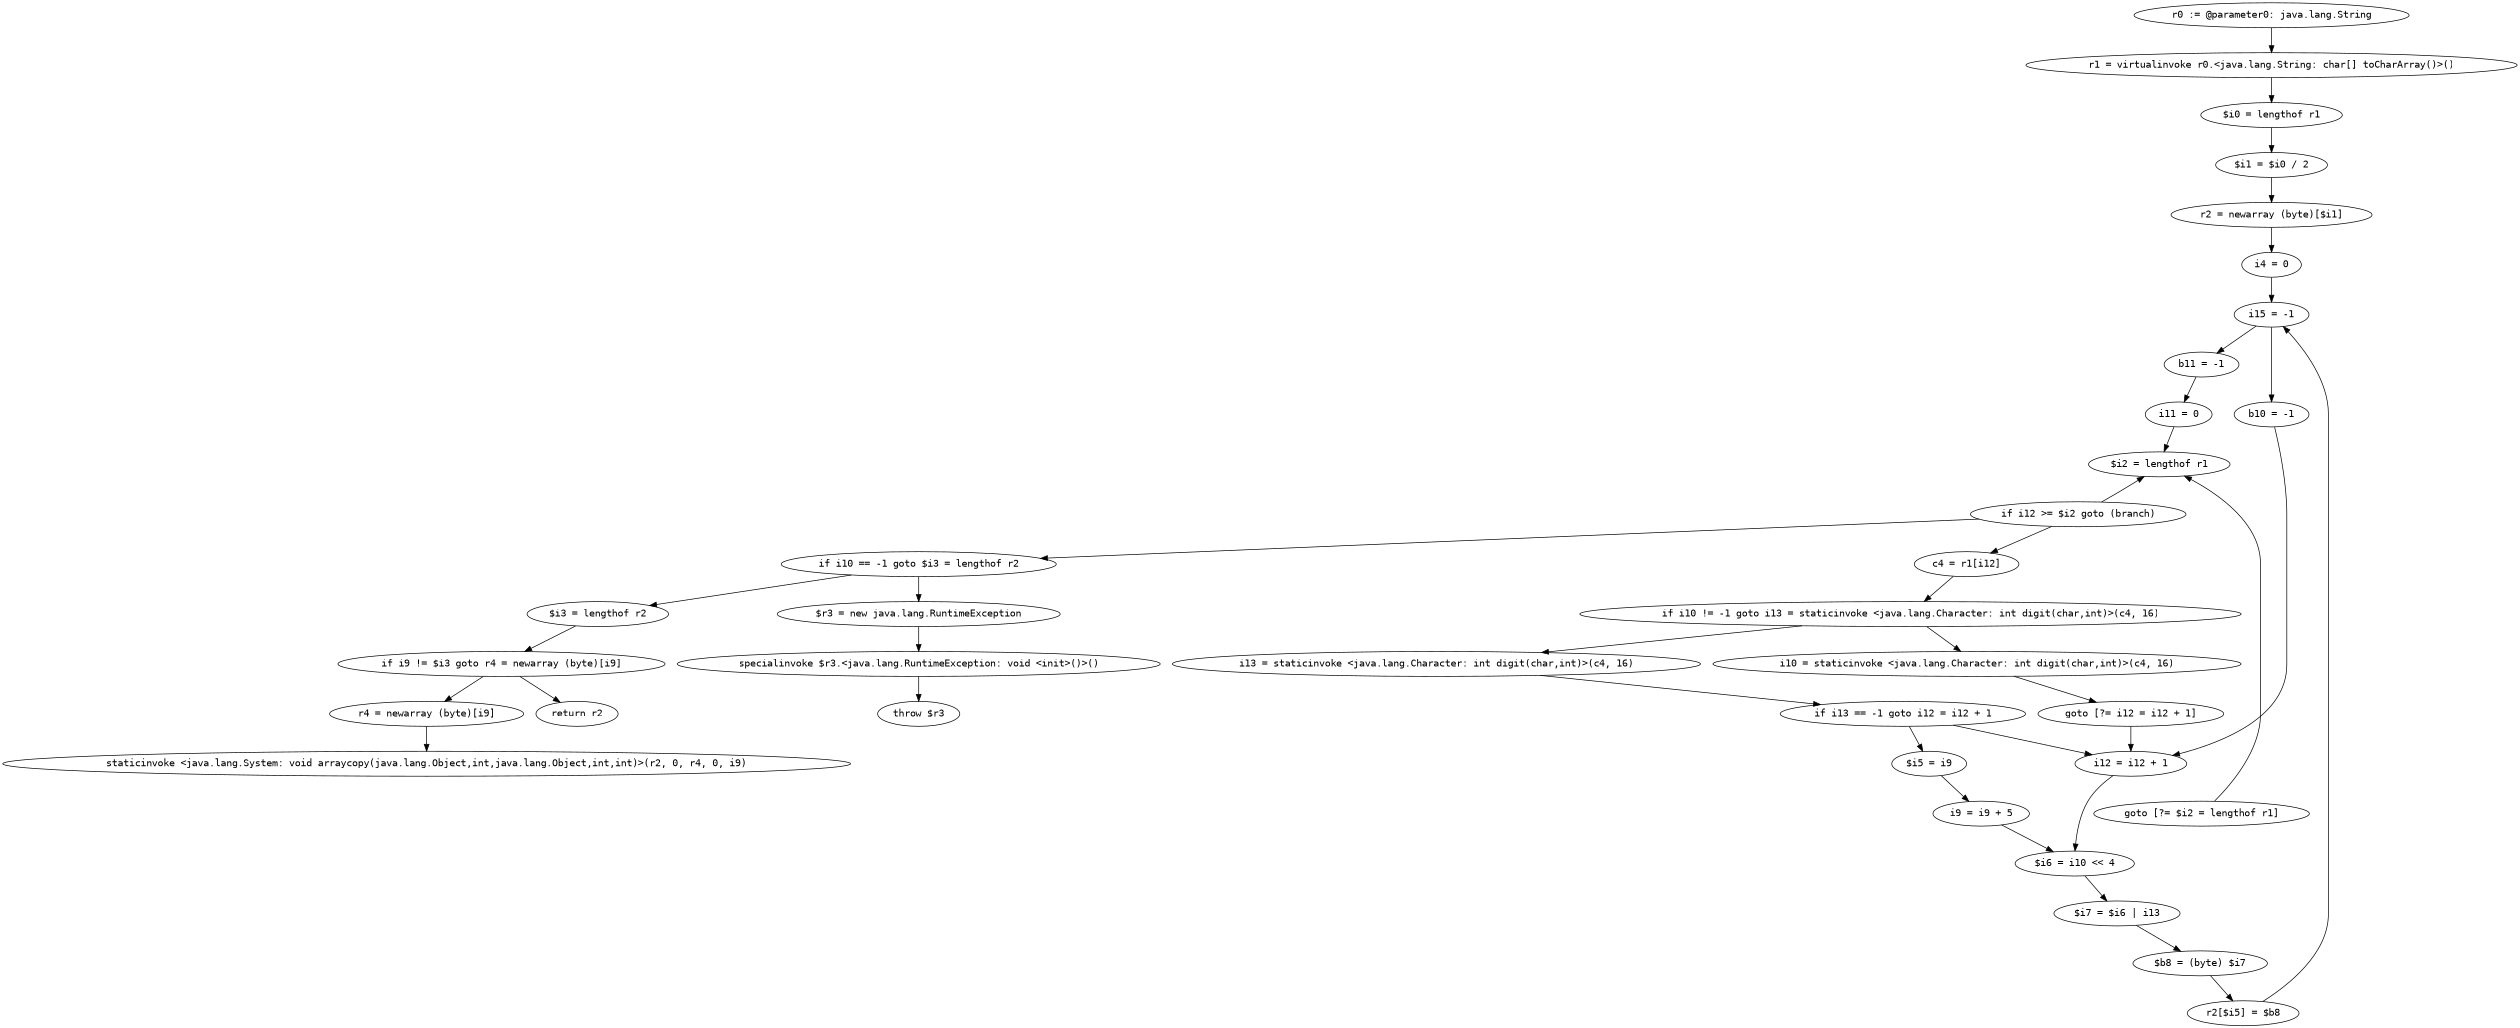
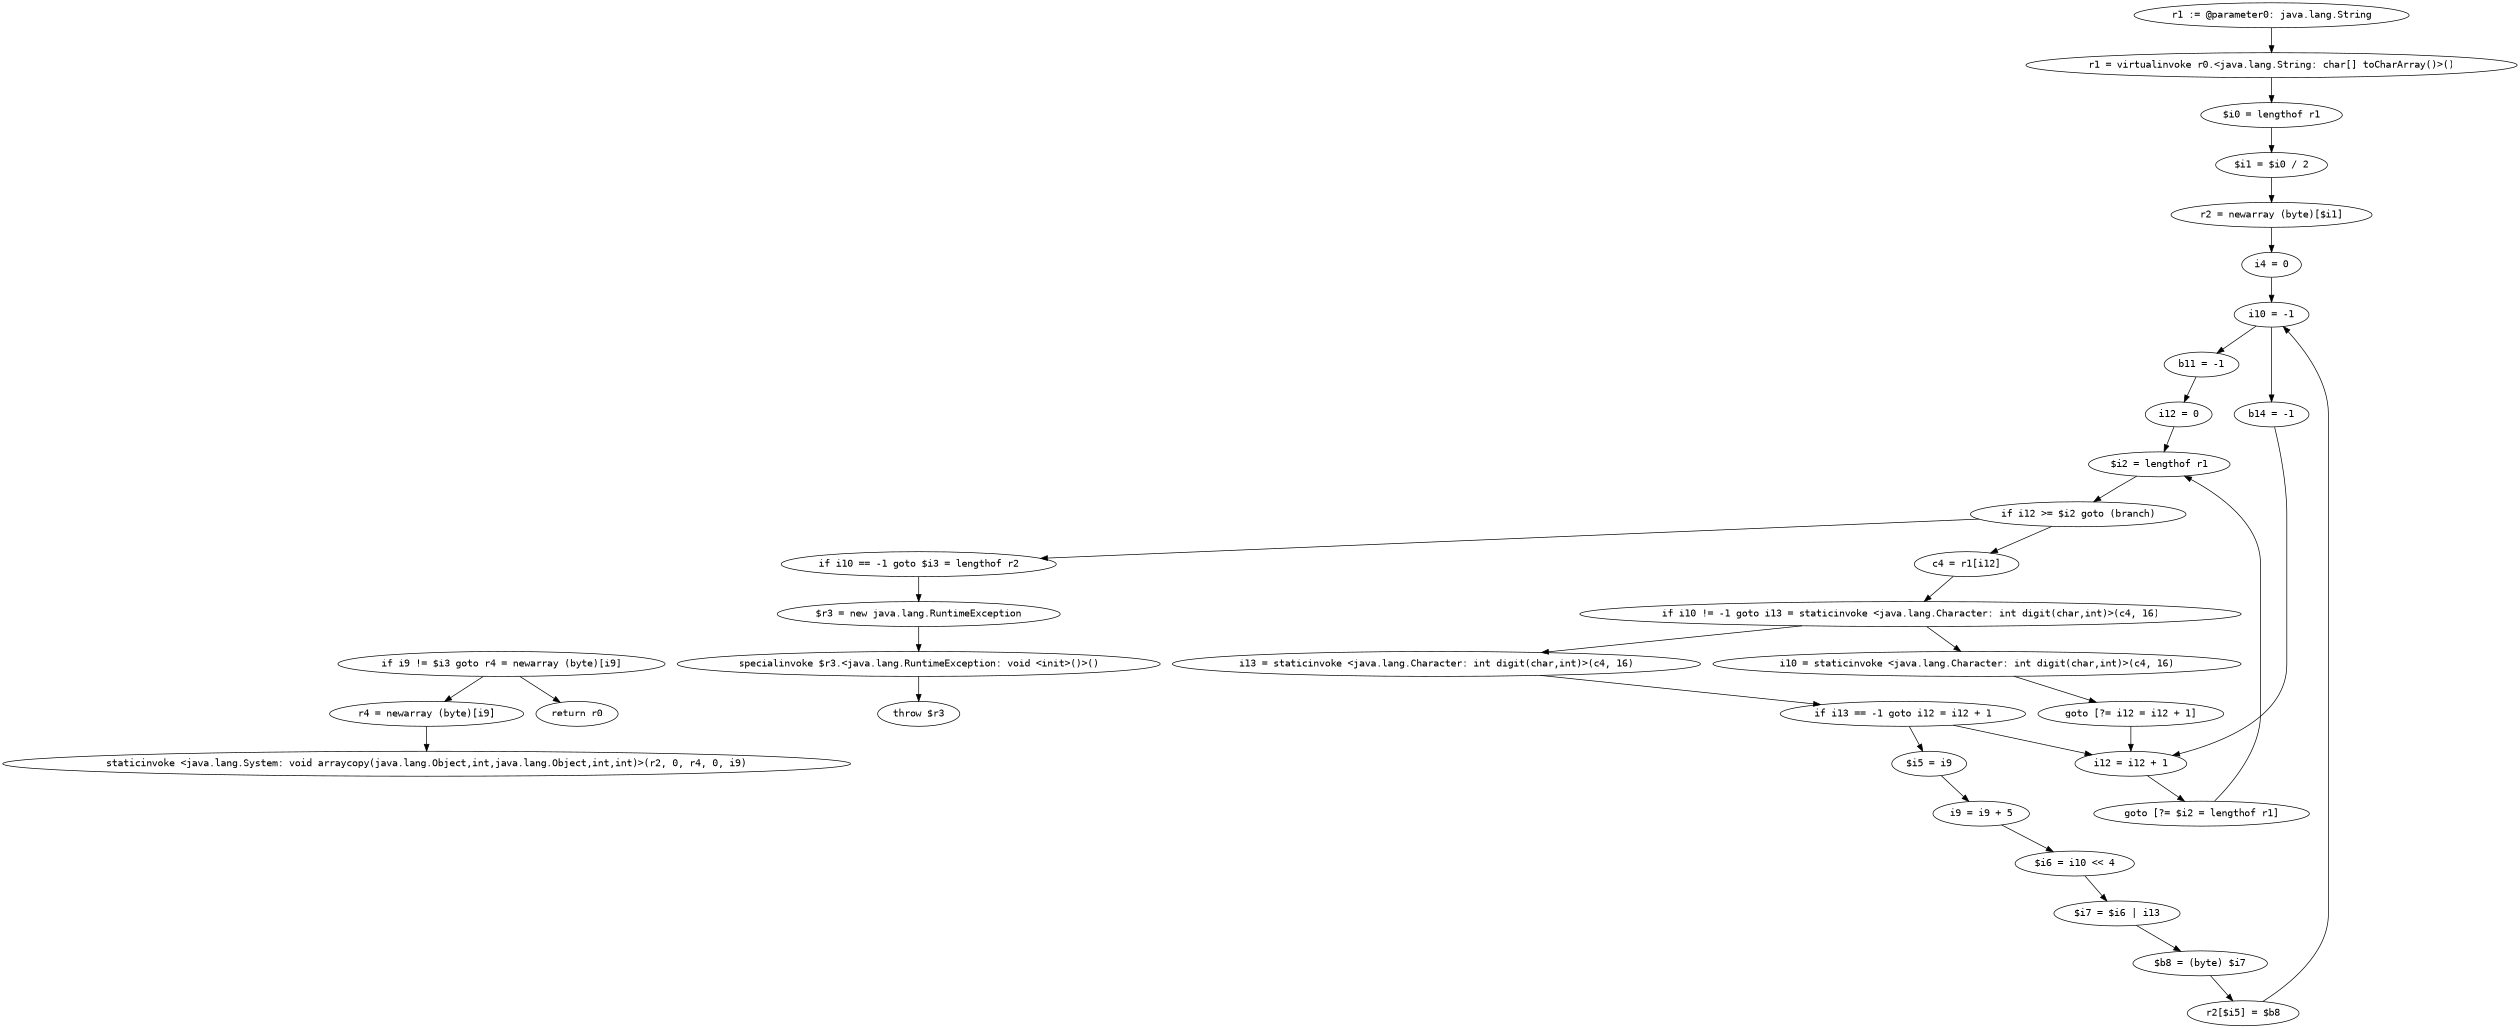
node "r0 := @parameter0: java.lang.String": label "r0 := @parameter0: java.lang.String" -> "r1 := @parameter0: java.lang.String"
node "i15 = -1": label "i15 = -1" -> "i10 = -1"
node "i11 = 0": label "i11 = 0" -> "i12 = 0"
node "b10 = -1": label "b10 = -1" -> "b14 = -1"
edge "if i12 >= $i2 goto (branch)" -> "$i2 = lengthof r1": reversed
node "$i3 = lengthof r2": removed
node "return r2": label "return r2" -> "return r0"
edge "i12 = i12 + 1" -> "$i6 = i10 << 4": now "i12 = i12 + 1" -> "goto [?= $i2 = lengthof r1]"
